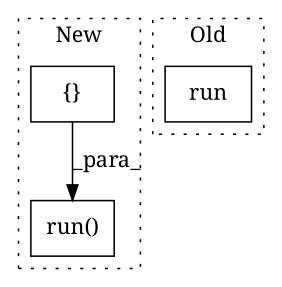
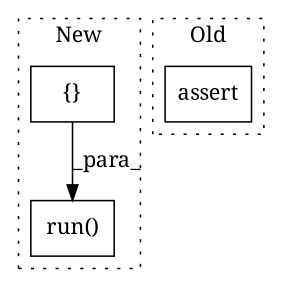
node "run": label "run" -> "assert"
